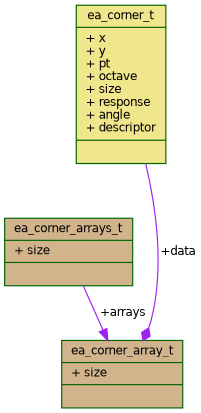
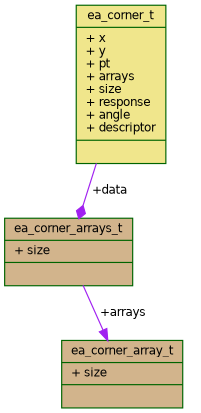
node "ea_corner_t": text "+ octave" -> "+ arrays"
edge "ea_corner_t" -> "ea_corner_array_t": now "ea_corner_t" -> "ea_corner_arrays_t"
